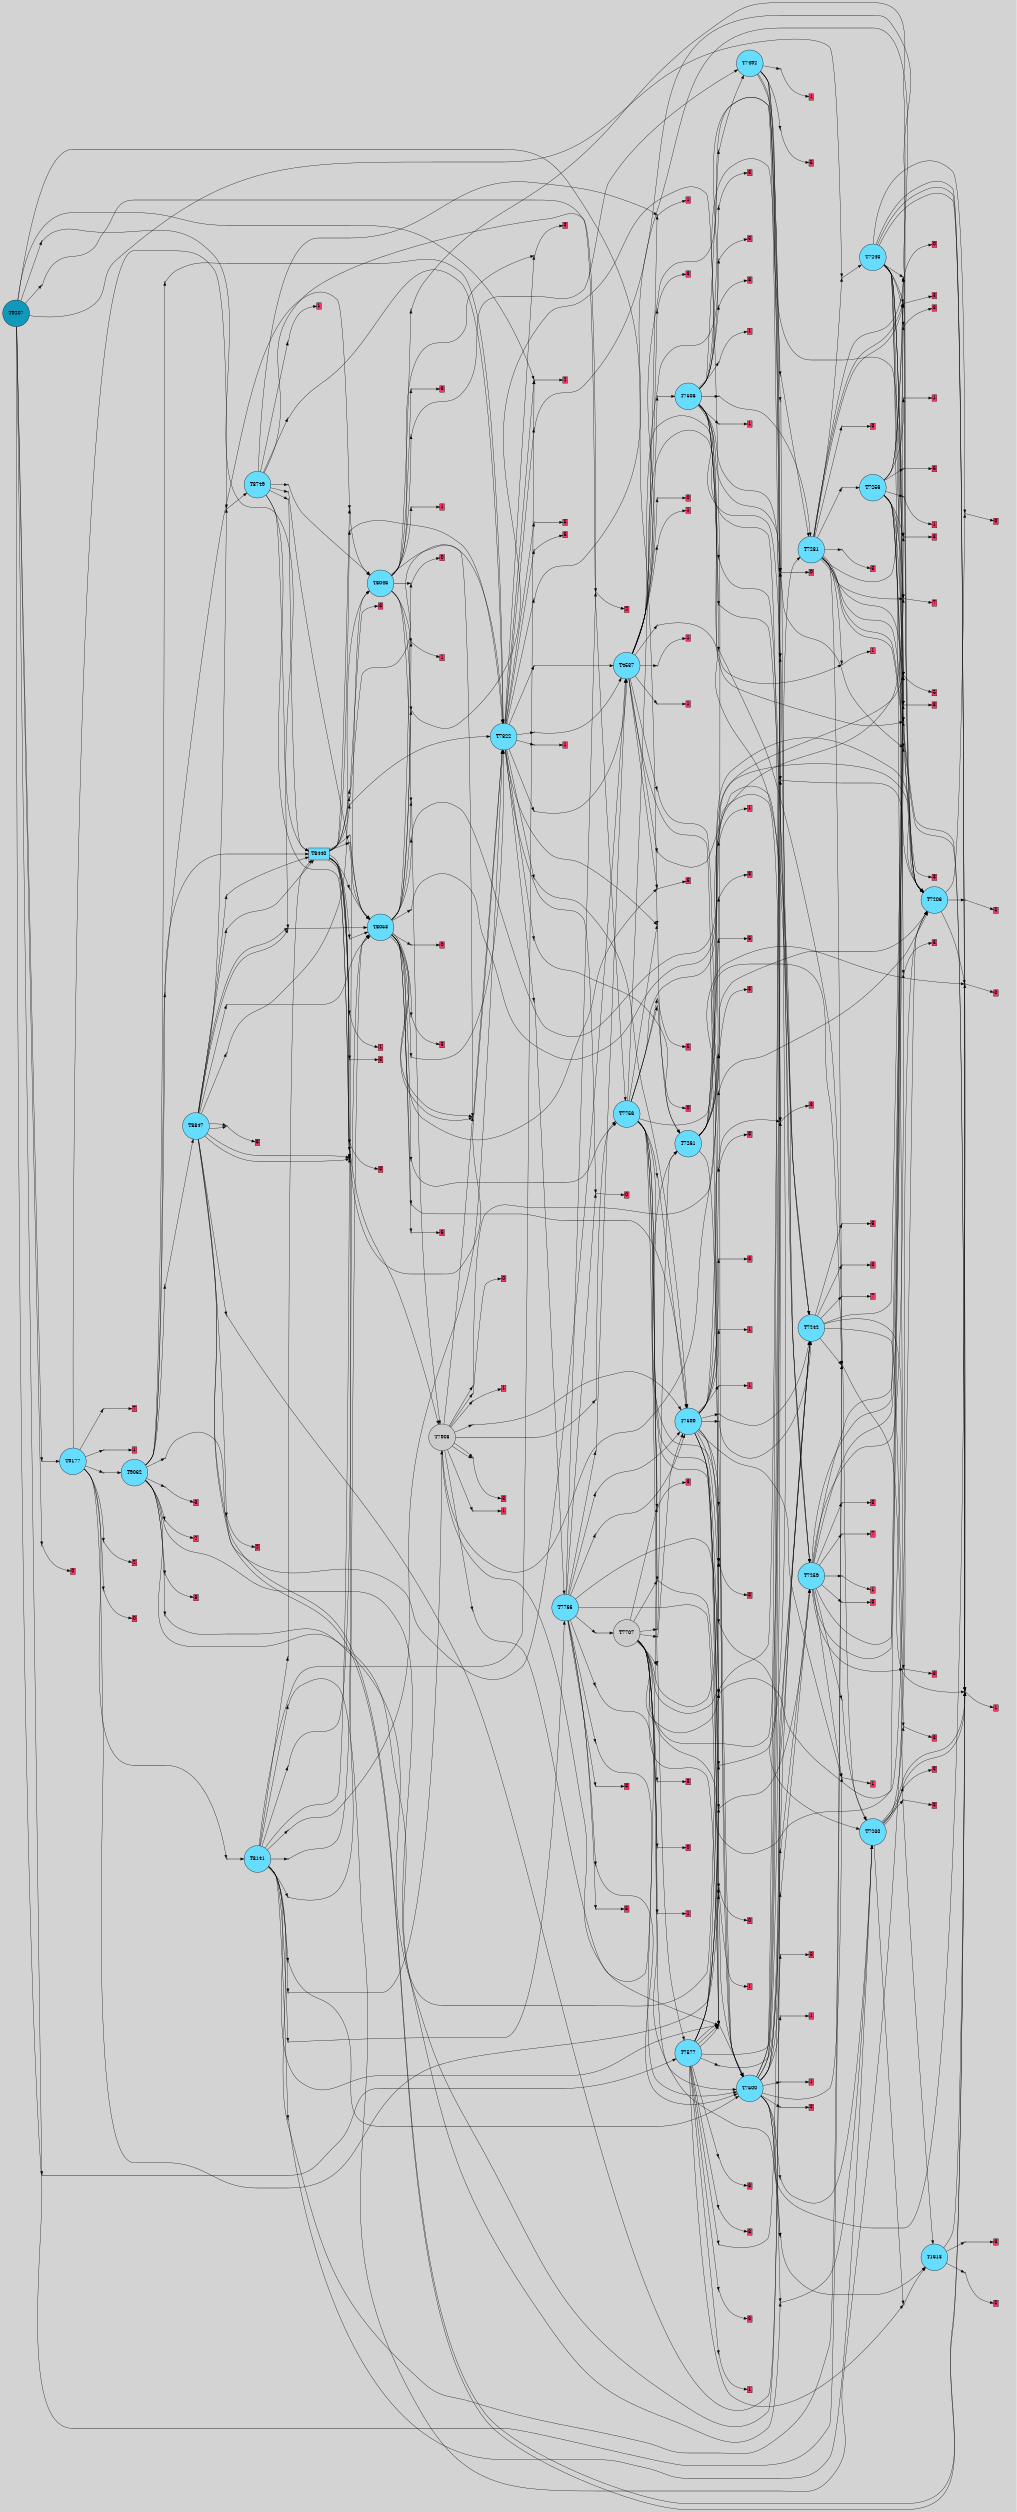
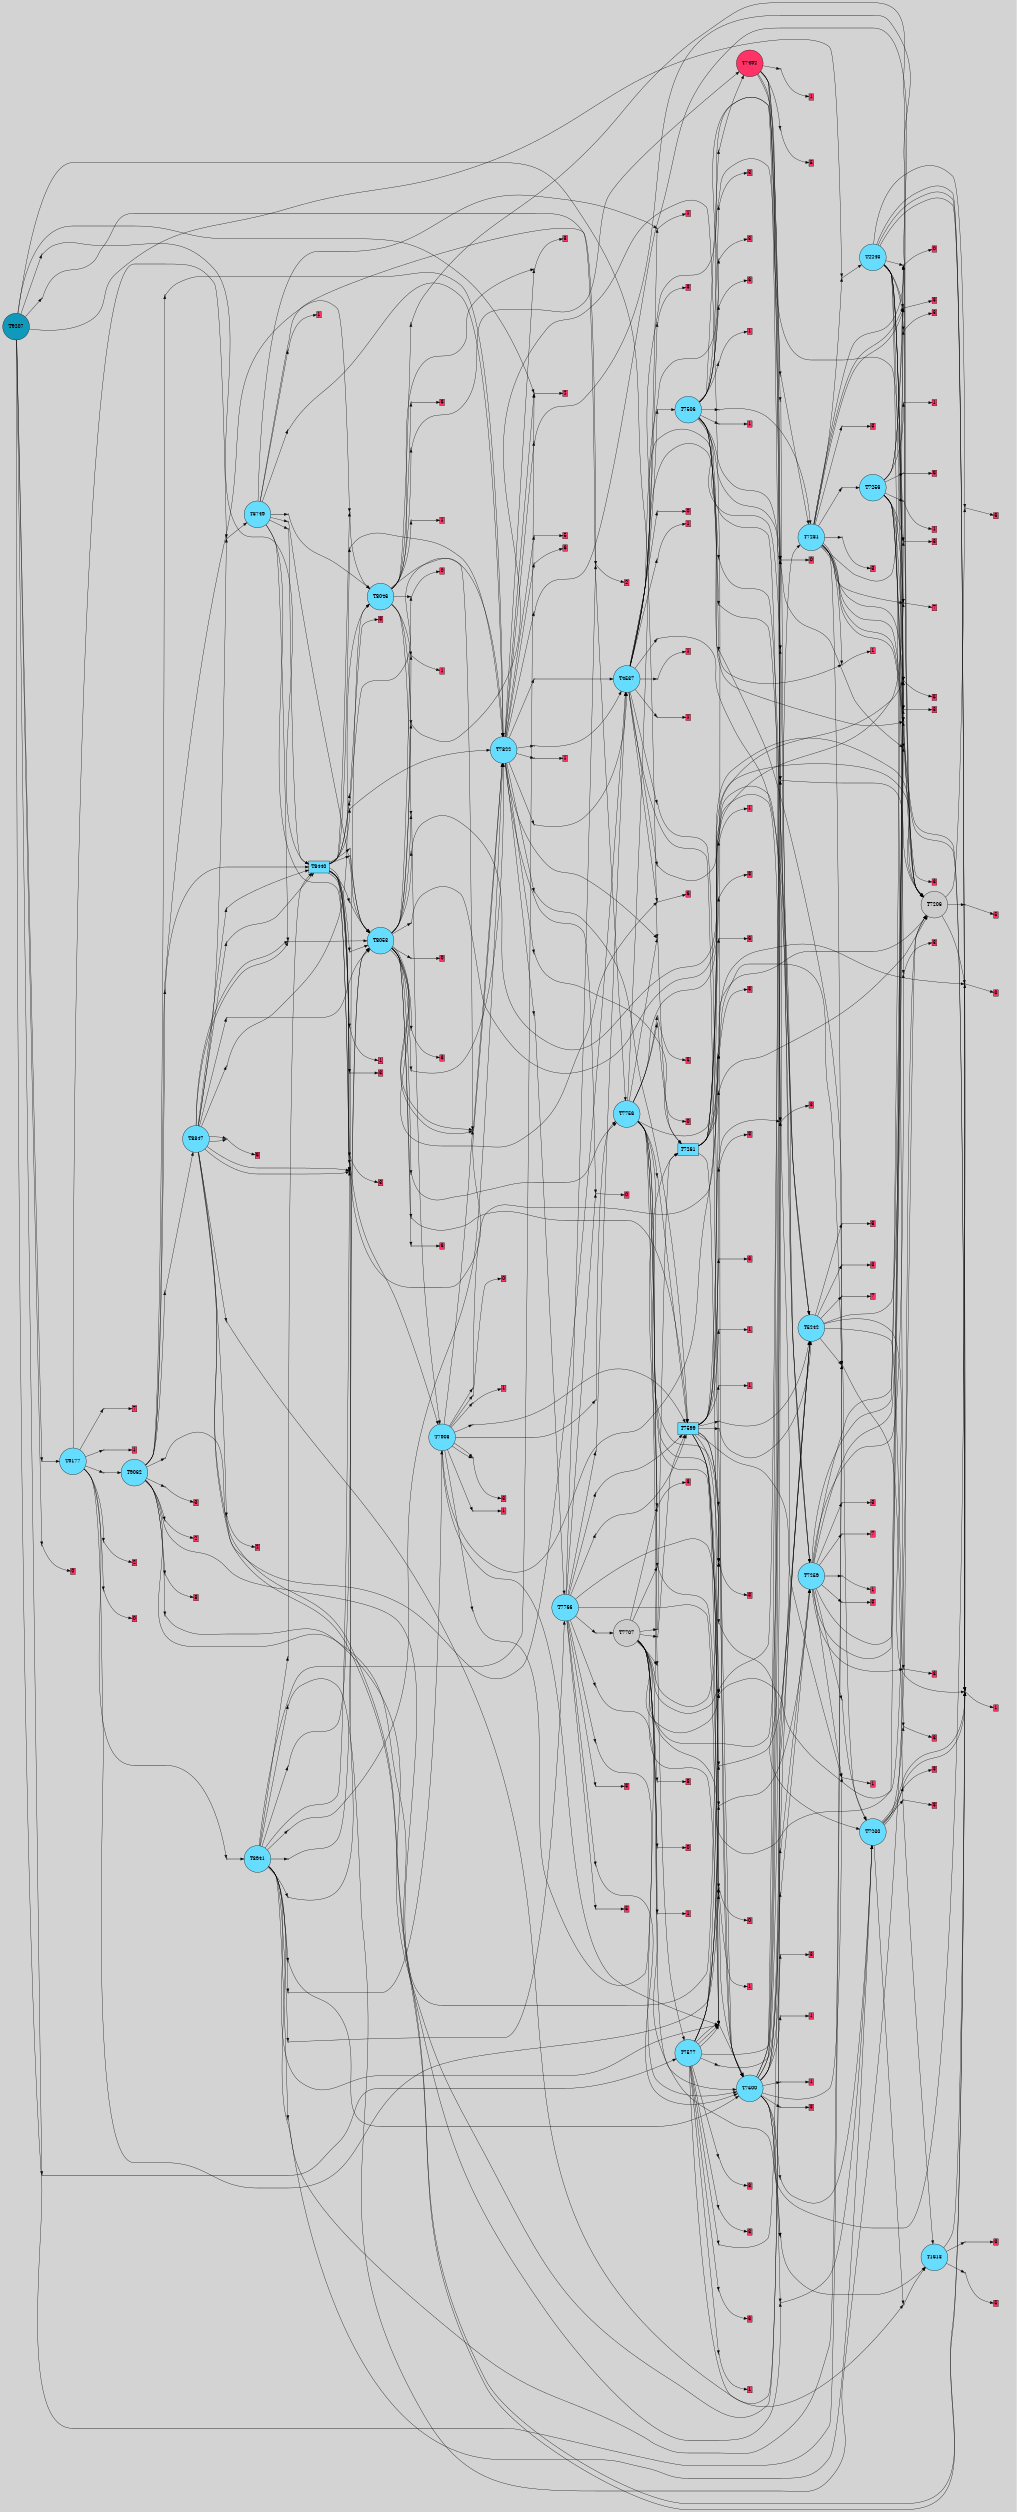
node "T7492": fillcolor #66ddff -> #ff3366
node "T7243": label "T7243" -> "T2243"
node "T7206": fillcolor #66ddff -> #cccccc
node "T7261": shape circle -> box
node "T7242": label "T7242" -> "T5242"
node "T7599": shape circle -> box
node "T7908": fillcolor #cccccc -> #66ddff
node "T8141": label "T8141" -> "T8941"
